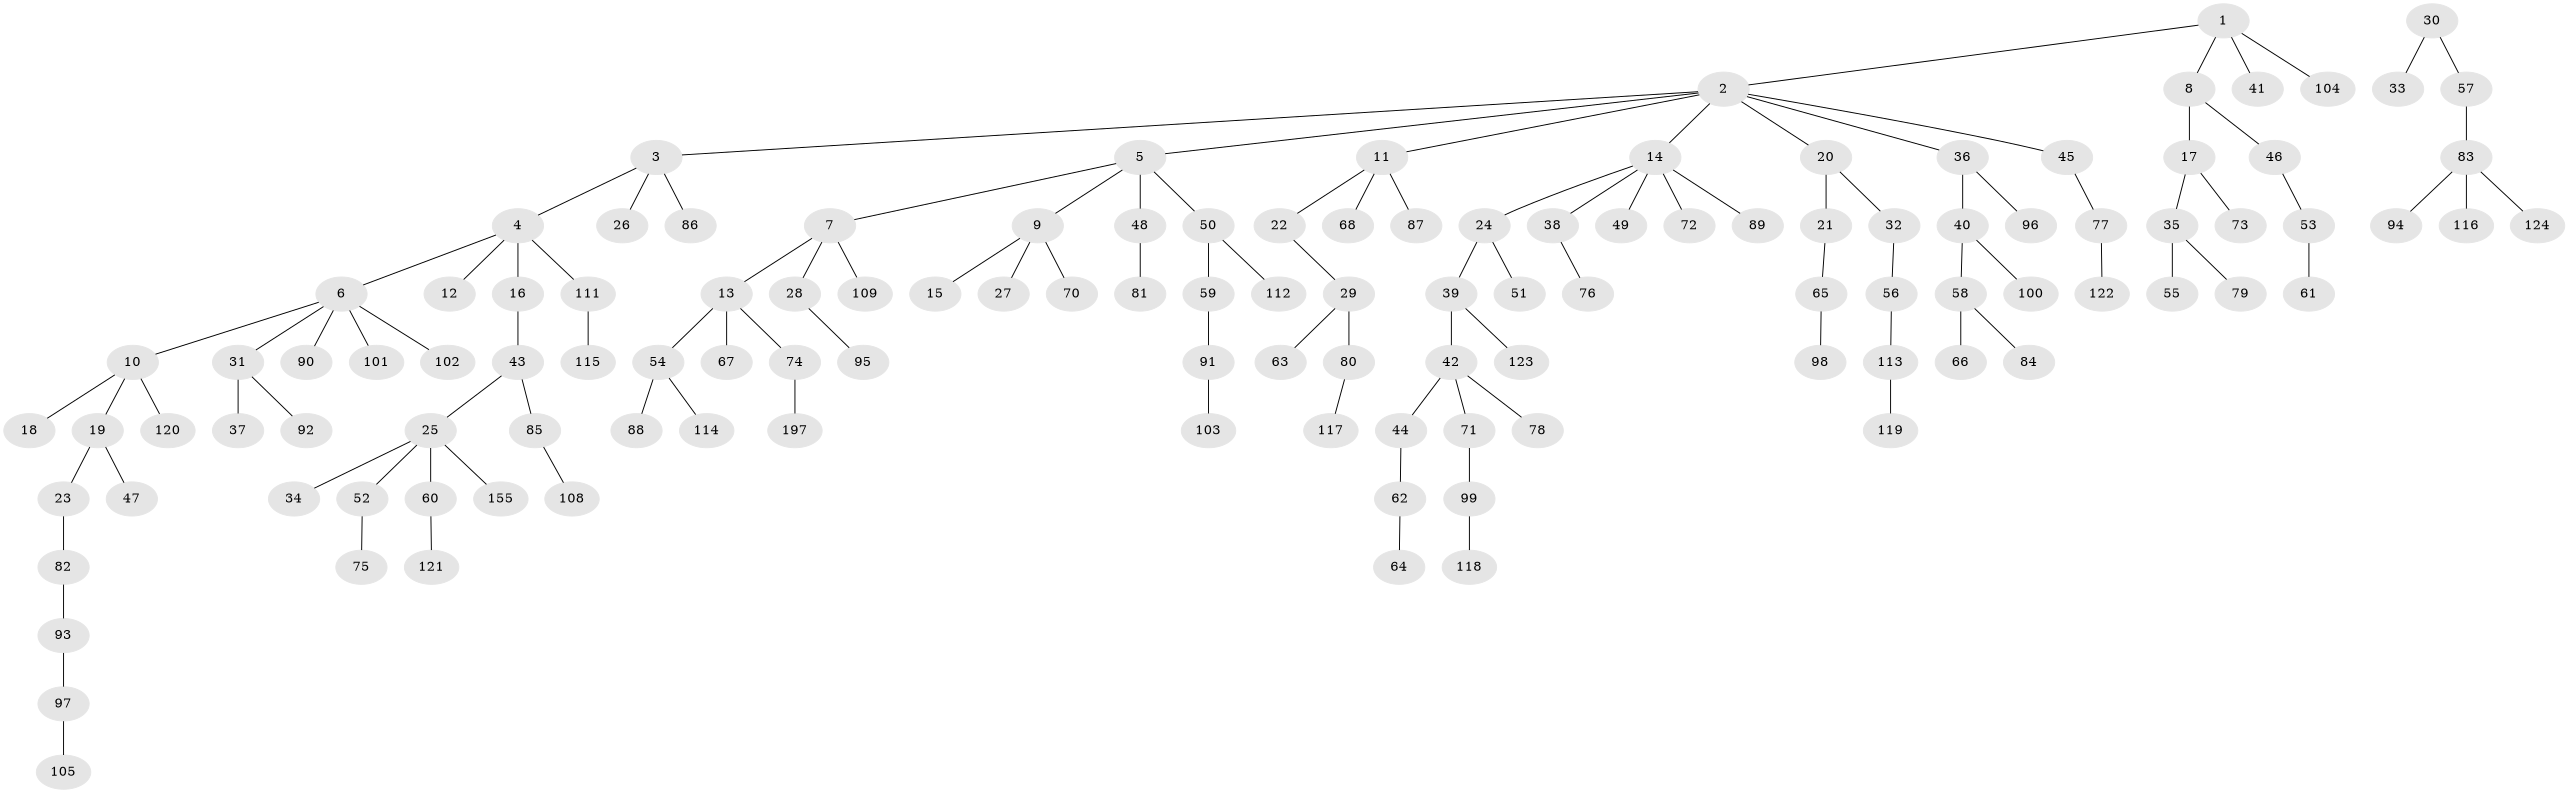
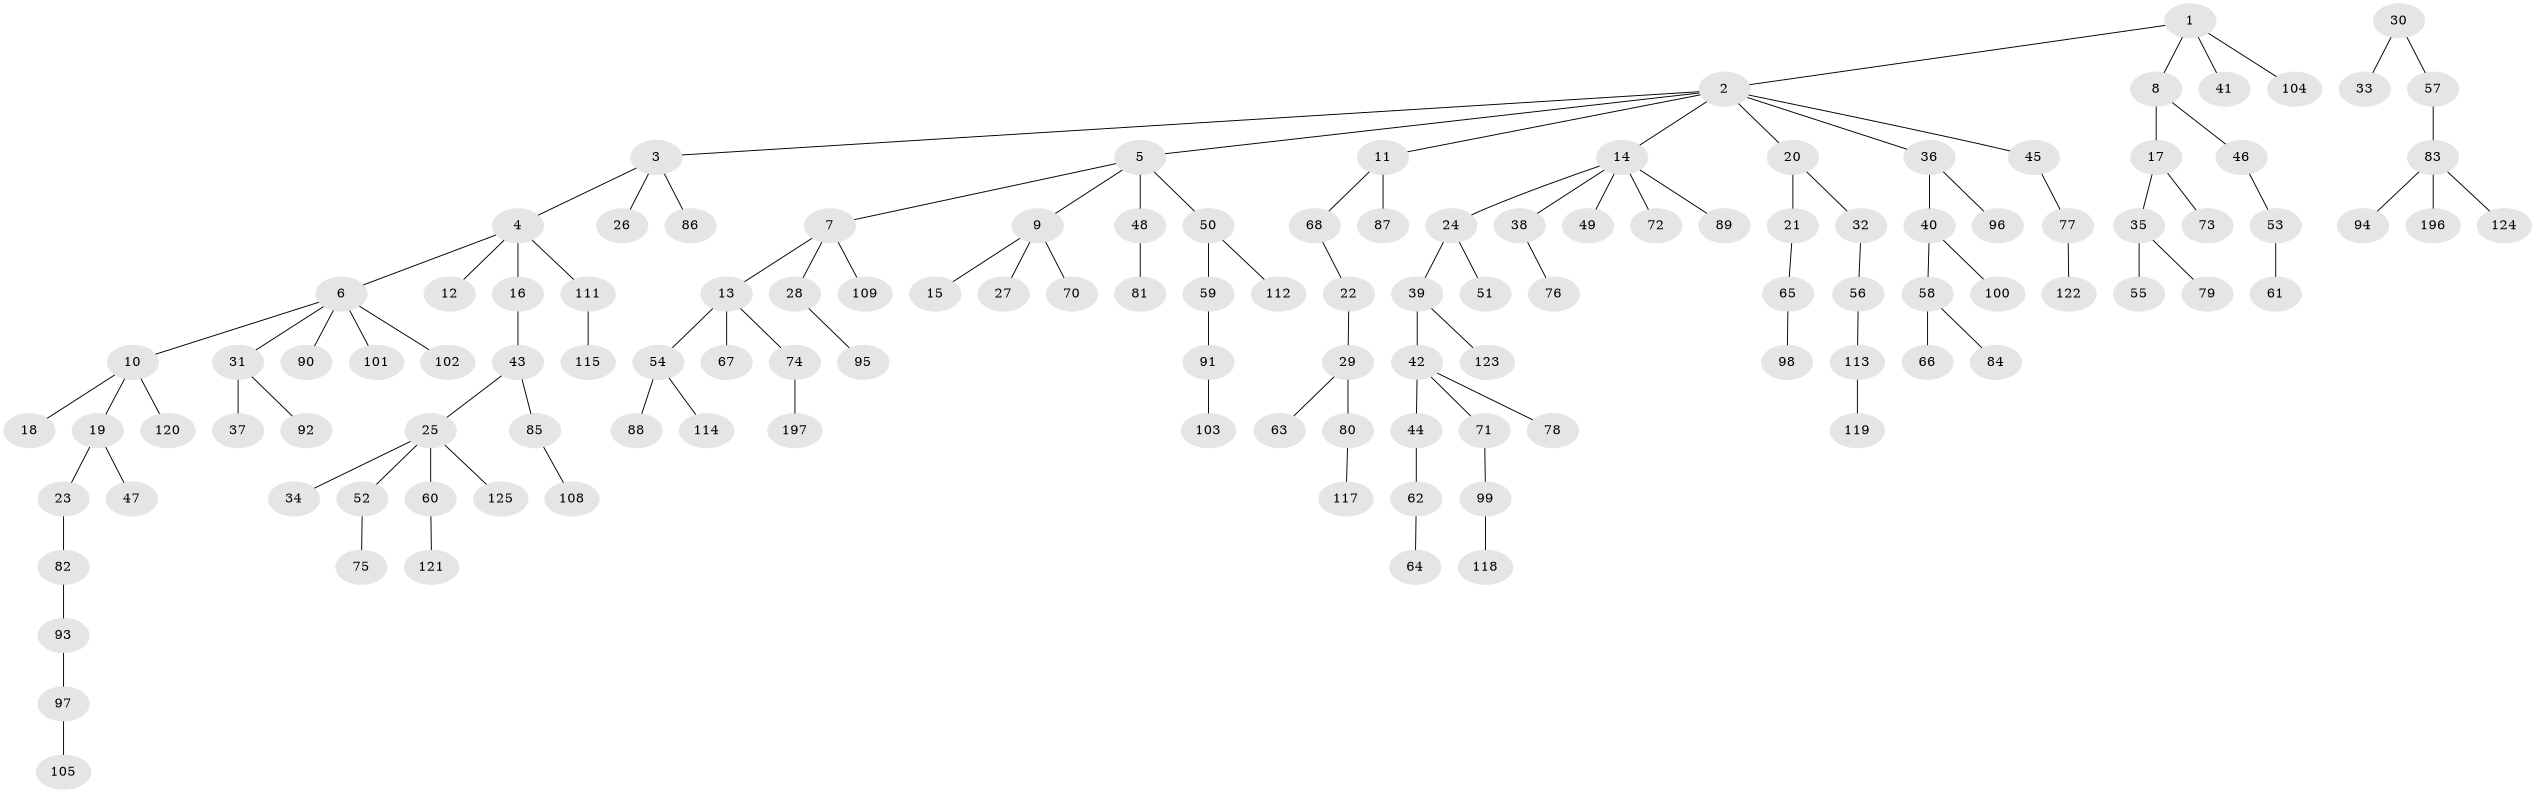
edge "11" -- "22": now "68" -- "22"
node "116": label "116" -> "196"
node "155": label "155" -> "125"
